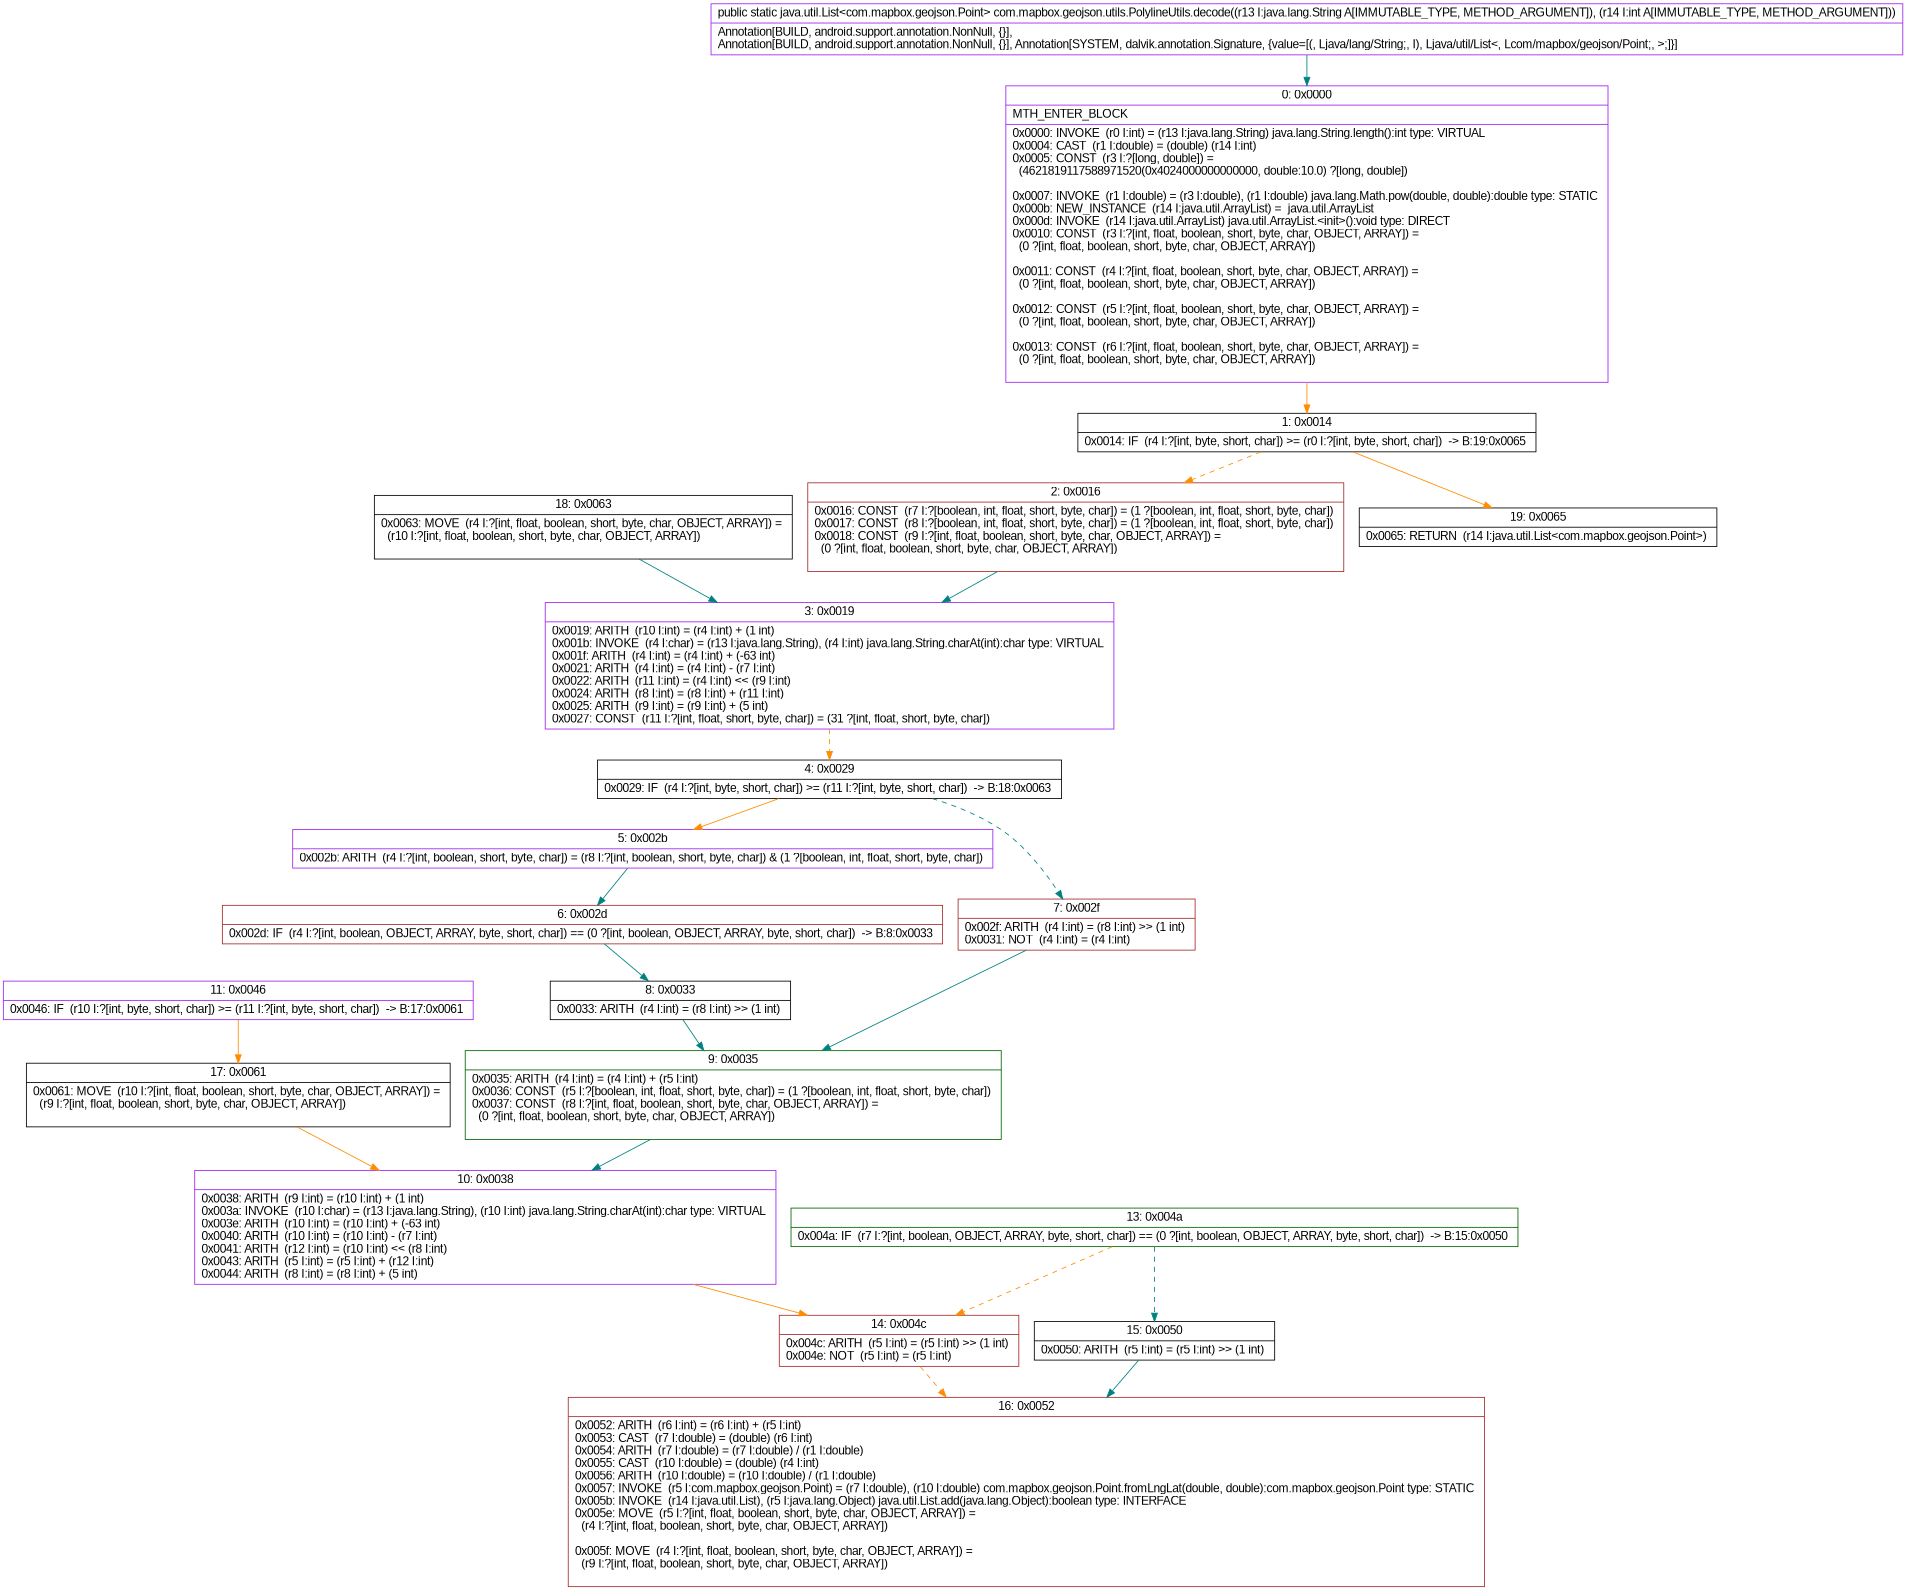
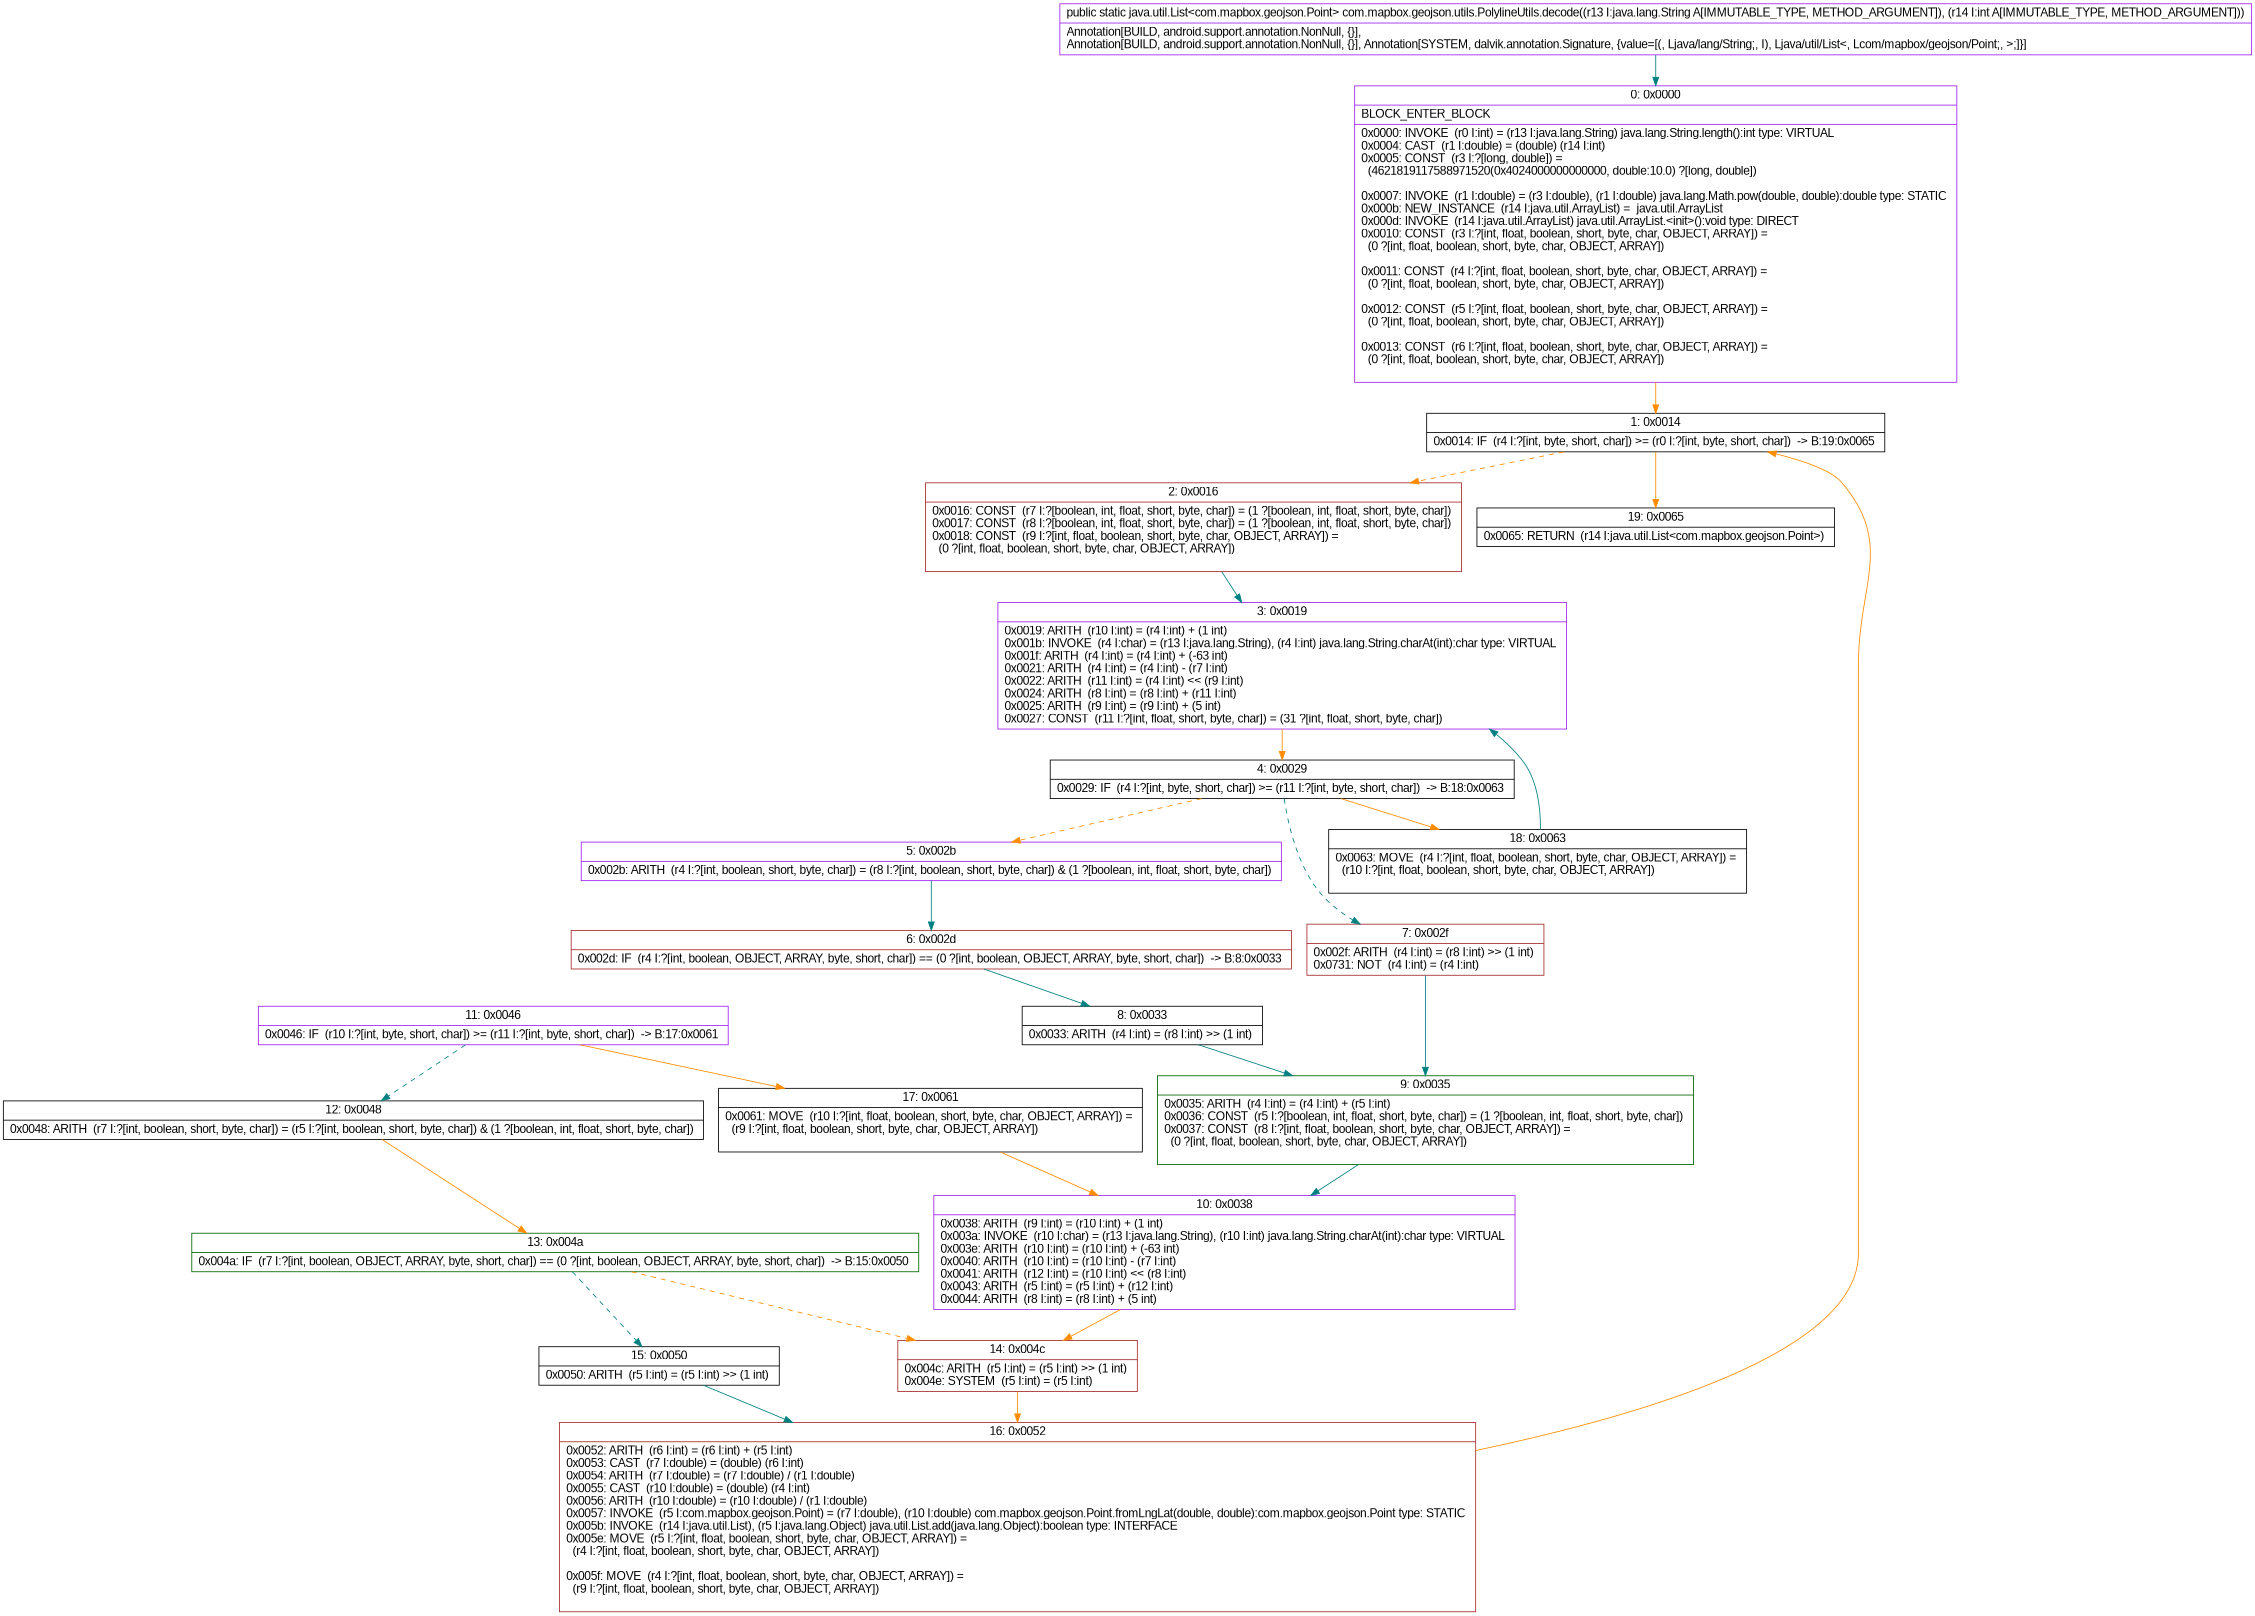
node "0: 0x0000": text "MTH_ENTER_BLOCK" -> "BLOCK_ENTER_BLOCK"
edge "3: 0x0019" -> "4: 0x0029": style dashed -> solid
edge "4: 0x0029" -> "5: 0x002b": style solid -> dashed
edge "4: 0x0029" -> "18: 0x0063": added
node "7: 0x002f": text "0x0031: NOT  (r4 I:int) = (r4 I:int)" -> "0x0731: NOT  (r4 I:int) = (r4 I:int)"
edge "16: 0x0052" -> "1: 0x0014": added
node "12: 0x0048": added
node "14: 0x004c": text "0x004e: NOT  (r5 I:int) = (r5 I:int)" -> "0x004e: SYSTEM  (r5 I:int) = (r5 I:int)"
edge "14: 0x004c" -> "16: 0x0052": style dashed -> solid
